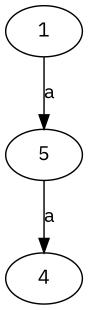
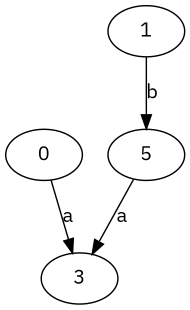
edge "1" -> "5": label "a" -> "b"
node "0": added
node "4": label "4" -> "3"
